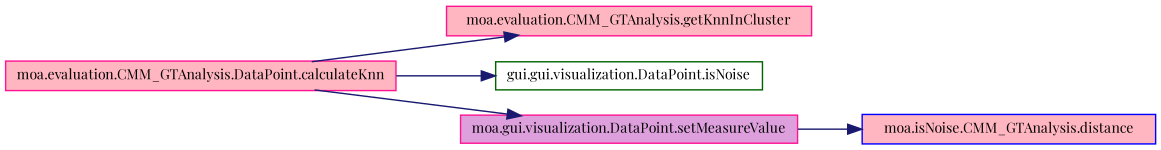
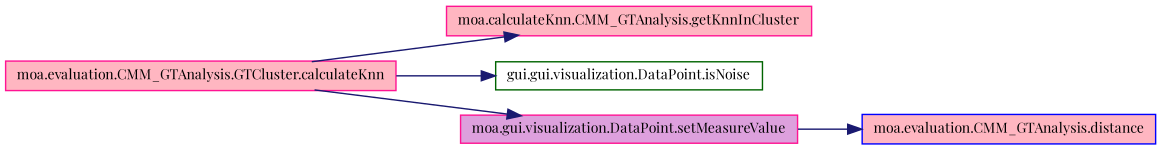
node "moa.evaluation.CMM_GTAnalysis.getKnnInCluster": label "moa.evaluation.CMM_GTAnalysis.getKnnInCluster" -> "moa.calculateKnn.CMM_GTAnalysis.getKnnInCluster"
node "moa.evaluation.CMM_GTAnalysis.DataPoint.calculateKnn": label "moa.evaluation.CMM_GTAnalysis.DataPoint.calculateKnn" -> "moa.evaluation.CMM_GTAnalysis.GTCluster.calculateKnn"
node "moa.isNoise.CMM_GTAnalysis.distance": label "moa.isNoise.CMM_GTAnalysis.distance" -> "moa.evaluation.CMM_GTAnalysis.distance"
